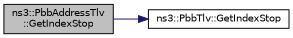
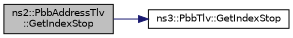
node "ns3::PbbAddressTlv ::GetIndexStop": label "ns3::PbbAddressTlv ::GetIndexStop" -> "ns2::PbbAddressTlv ::GetIndexStop"
